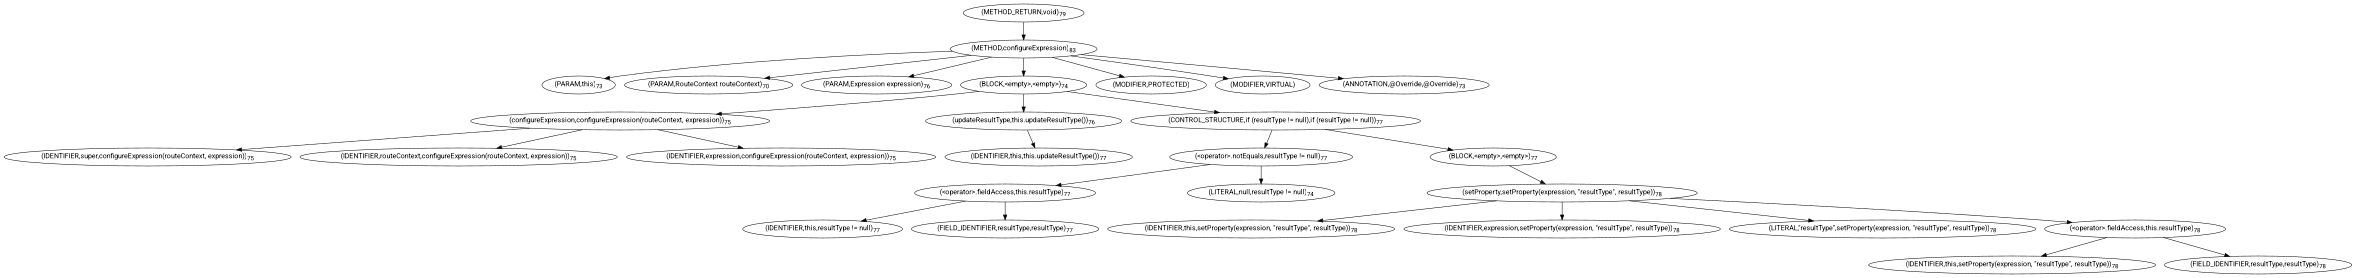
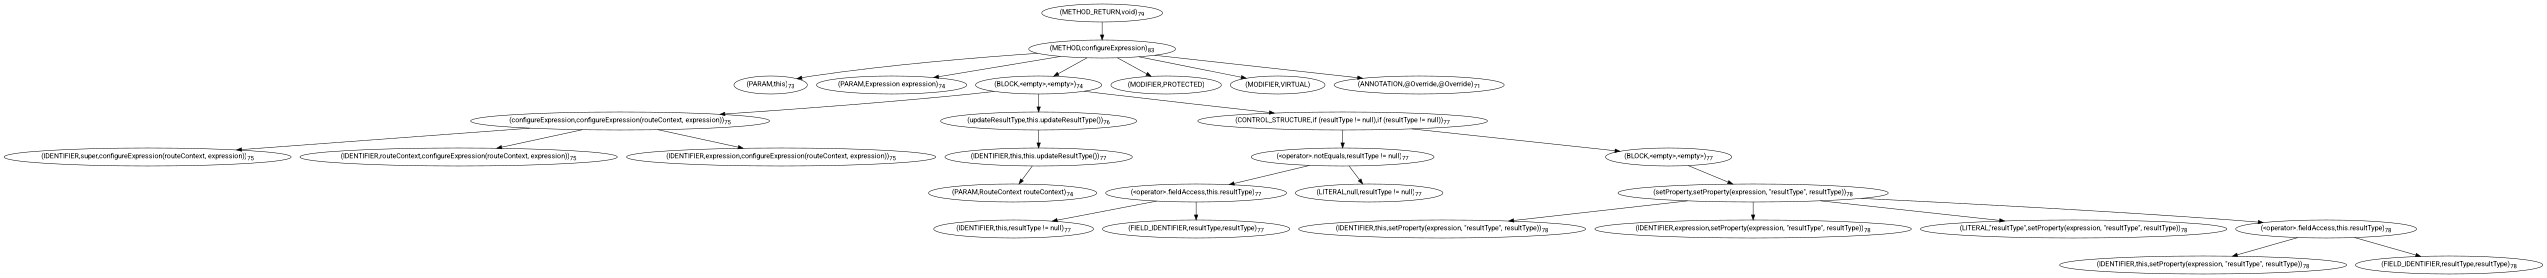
edge "(METHOD,configureExpression)" -> "(PARAM,RouteContext routeContext)": now "(IDENTIFIER,this,this.updateResultType())" -> "(PARAM,RouteContext routeContext)"
node "(PARAM,RouteContext routeContext)": text "70" -> "74"
node "(PARAM,Expression expression)": text "76" -> "74"
node "(ANNOTATION,@Override,@Override)": text "73" -> "71"
node "(LITERAL,null,resultType != null)": text "74" -> "77"
